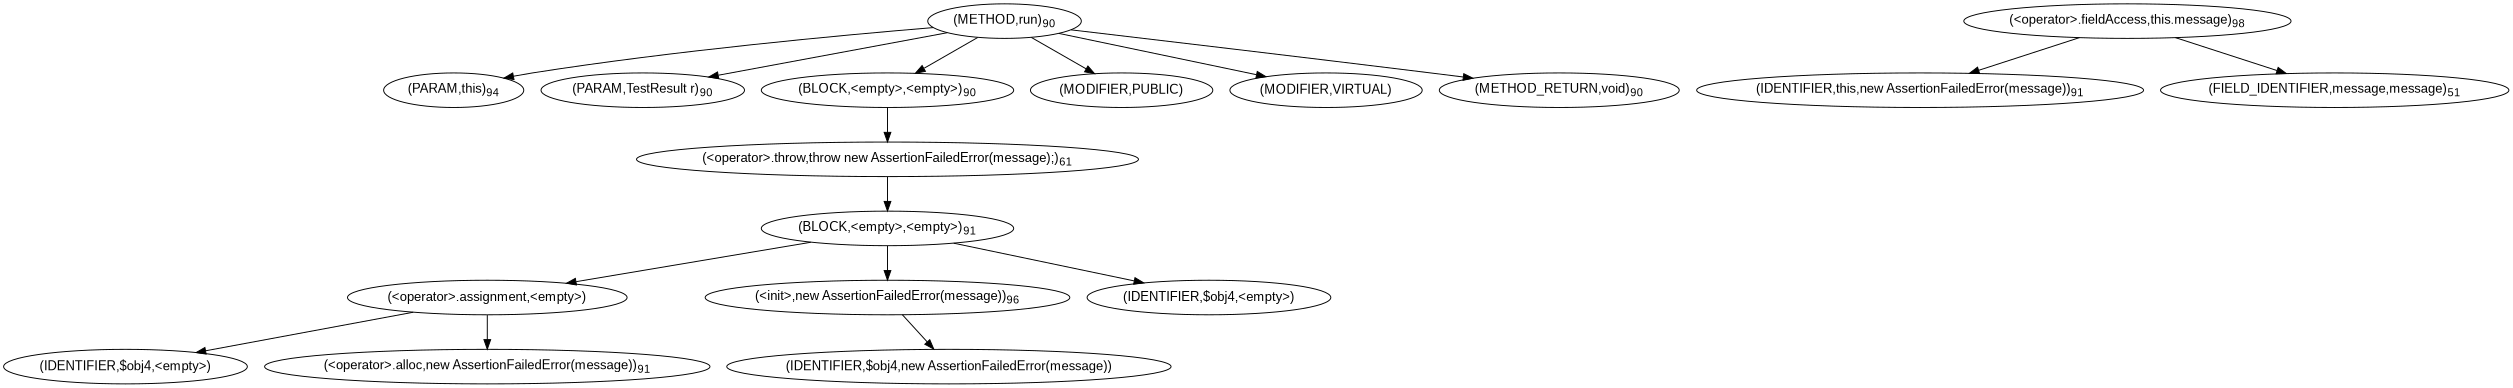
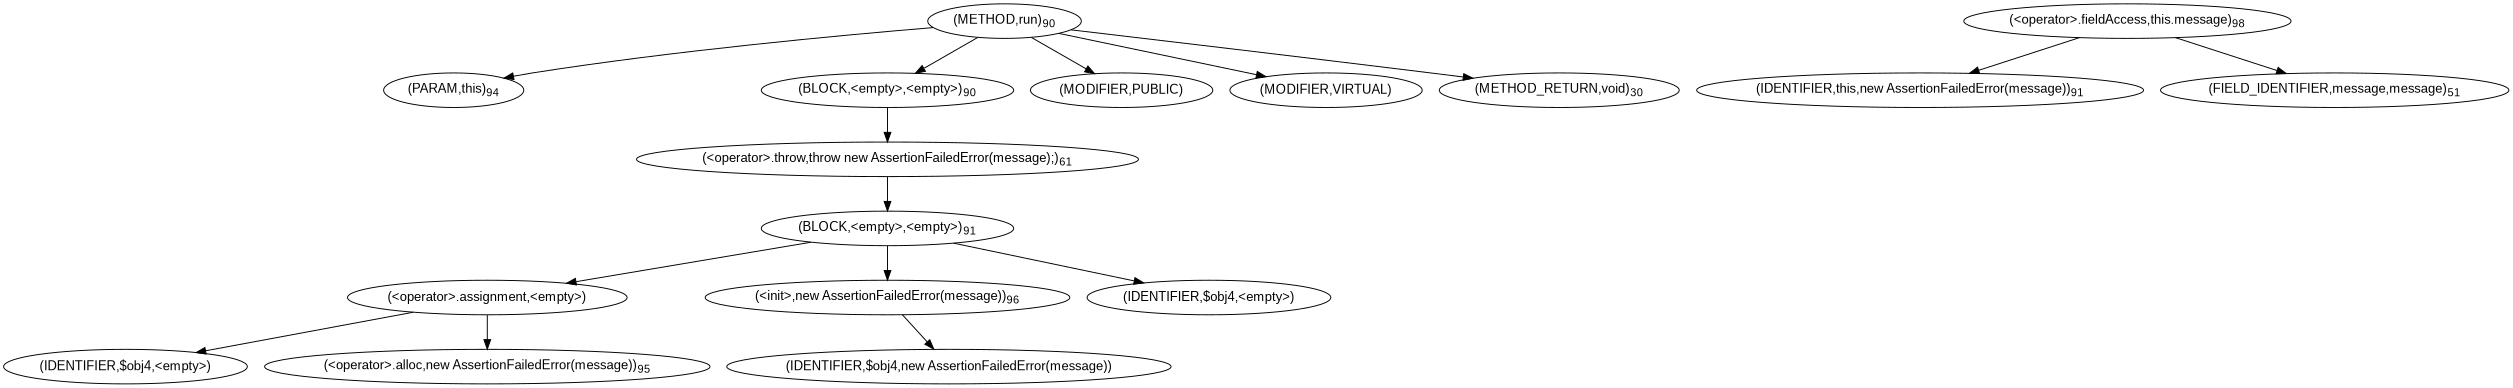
node "(METHOD_RETURN,void)": text "90" -> "30"
node "(PARAM,TestResult r)": removed
node "(<operator>.alloc,new AssertionFailedError(message))": text "91" -> "95"
